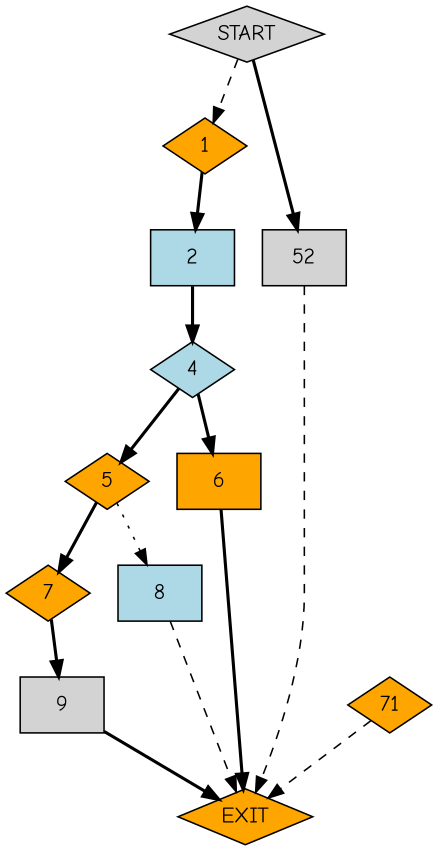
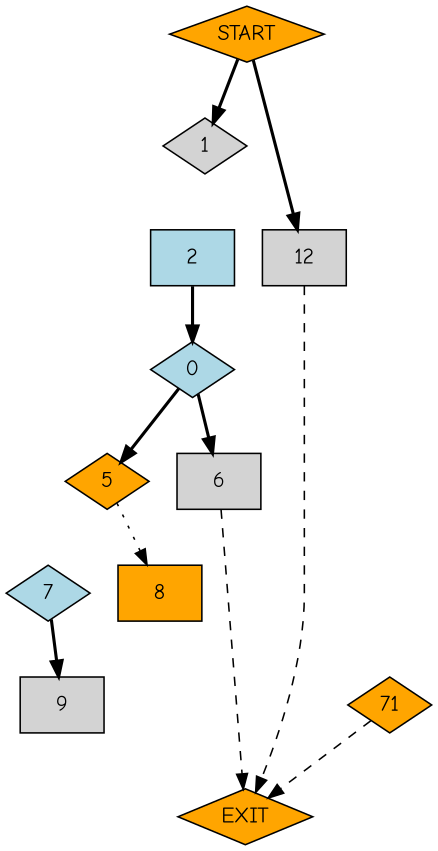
node "START": fillcolor lightgrey -> orange
edge "START" -> "1": style dashed -> bold
node "1": fillcolor orange -> lightgrey
edge "1" -> "2": removed
node "52": label "52" -> "12"
node "4": label "4" -> "0"
node "6": fillcolor orange -> lightgrey
edge "5" -> "7": removed
node "7": fillcolor orange -> lightblue
node "8": fillcolor lightblue -> orange
edge "6" -> "EXIT": style bold -> dashed
edge "8" -> "EXIT": removed
edge "9" -> "EXIT": removed
